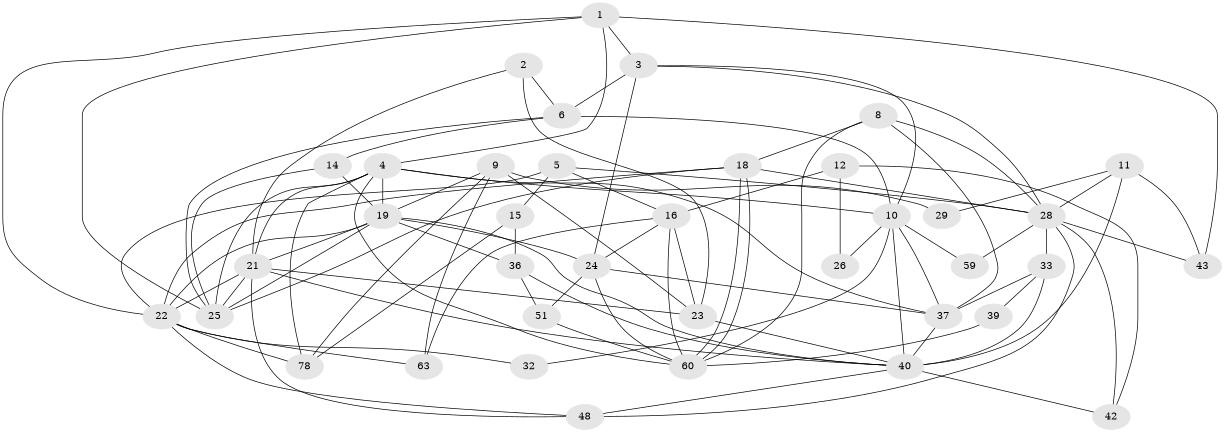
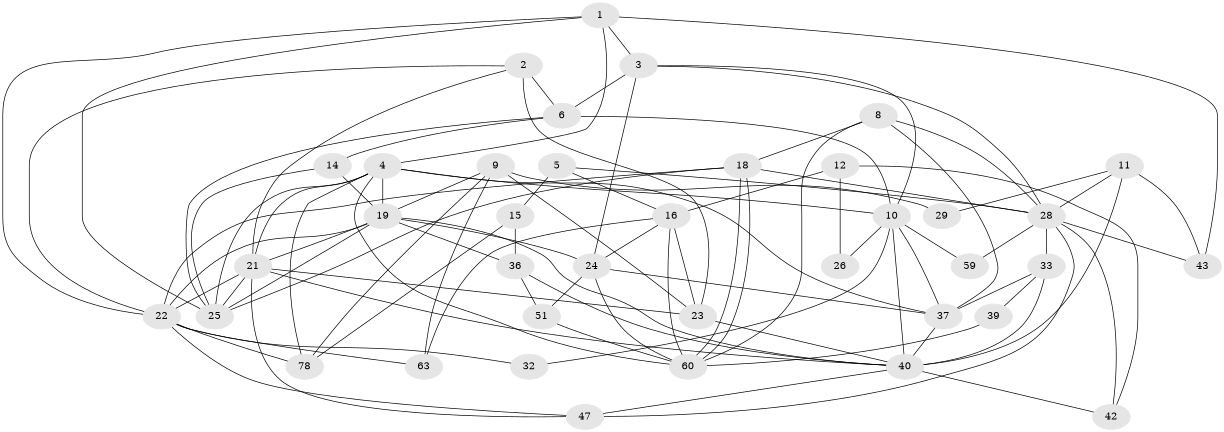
edge "5" -- "22": now "2" -- "22"
node "48": label "48" -> "47"
